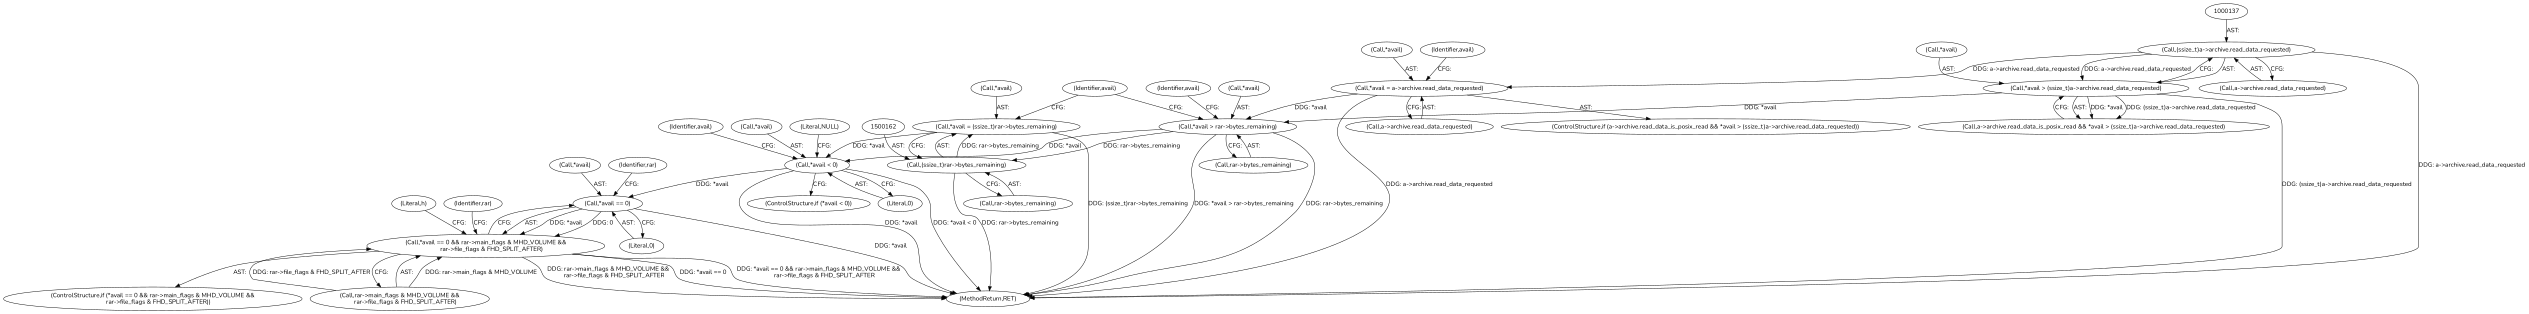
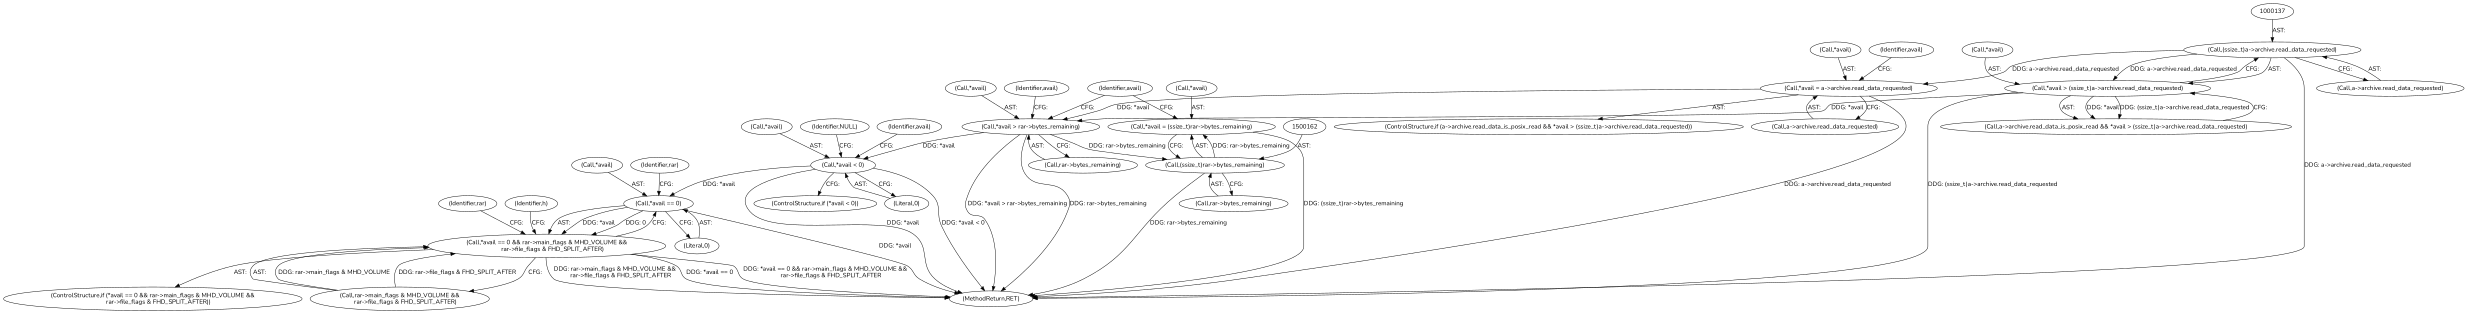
node "(Literal,NULL)": label "(Literal,NULL)" -> "(Identifier,NULL)"
edge "(Call,*avail = (ssize_t)rar->bytes_remaining)" -> "(Call,*avail < 0)": removed, label "DDG: *avail"
node "(Literal,h)": label "(Literal,h)" -> "(Identifier,h)"
